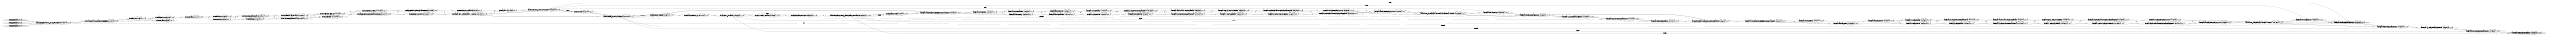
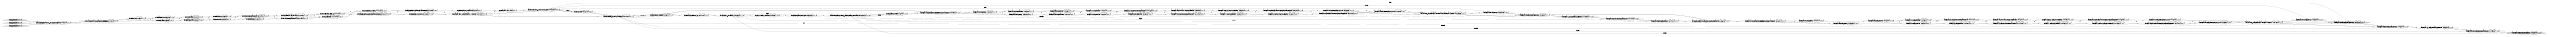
node "init.setParameters(false)@@@6@@@['0', '0', '1']": added
